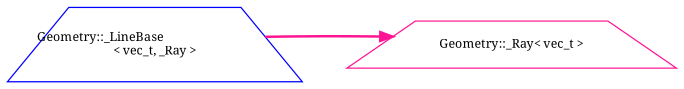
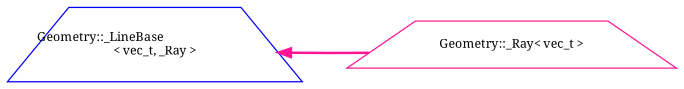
edge "Geometry::_LineBase < vec_t, _Ray >" -> "Geometry::_Ray< vec_t >": reversed
